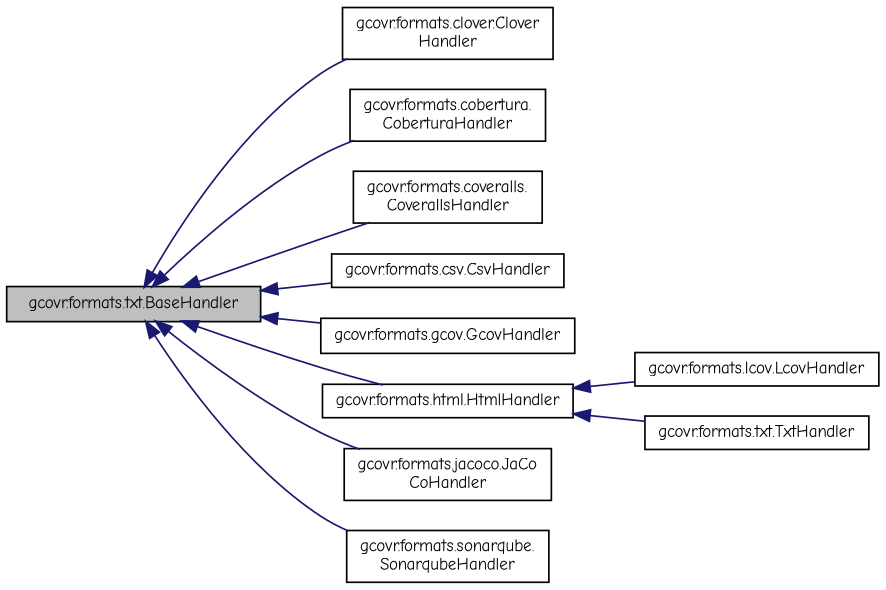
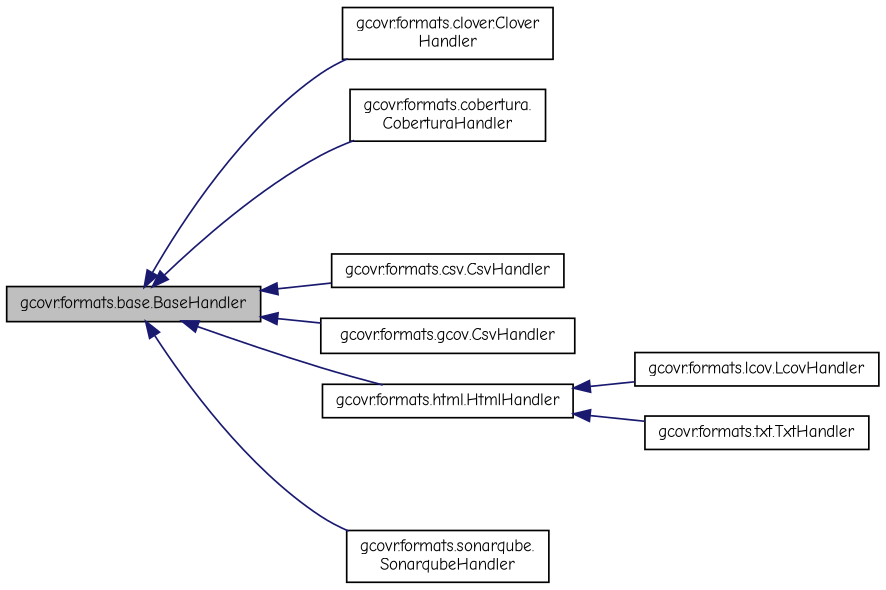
node "gcovr.formats.coveralls. CoverallsHandler": removed
node "gcovr.formats.txt.BaseHandler": label "gcovr.formats.txt.BaseHandler" -> "gcovr.formats.base.BaseHandler"
node "gcovr.formats.gcov.GcovHandler": label "gcovr.formats.gcov.GcovHandler" -> "gcovr.formats.gcov.CsvHandler"
node "gcovr.formats.jacoco.JaCo CoHandler": removed
